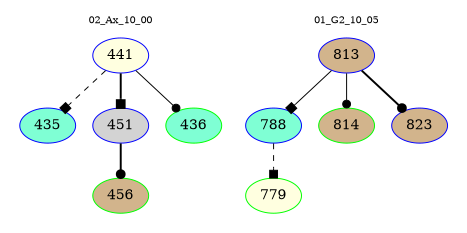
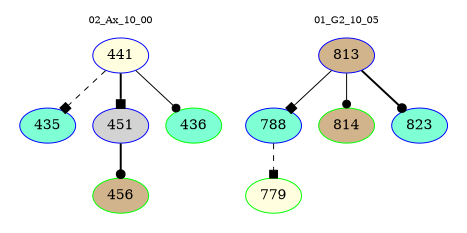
node "823": fillcolor tan -> aquamarine
